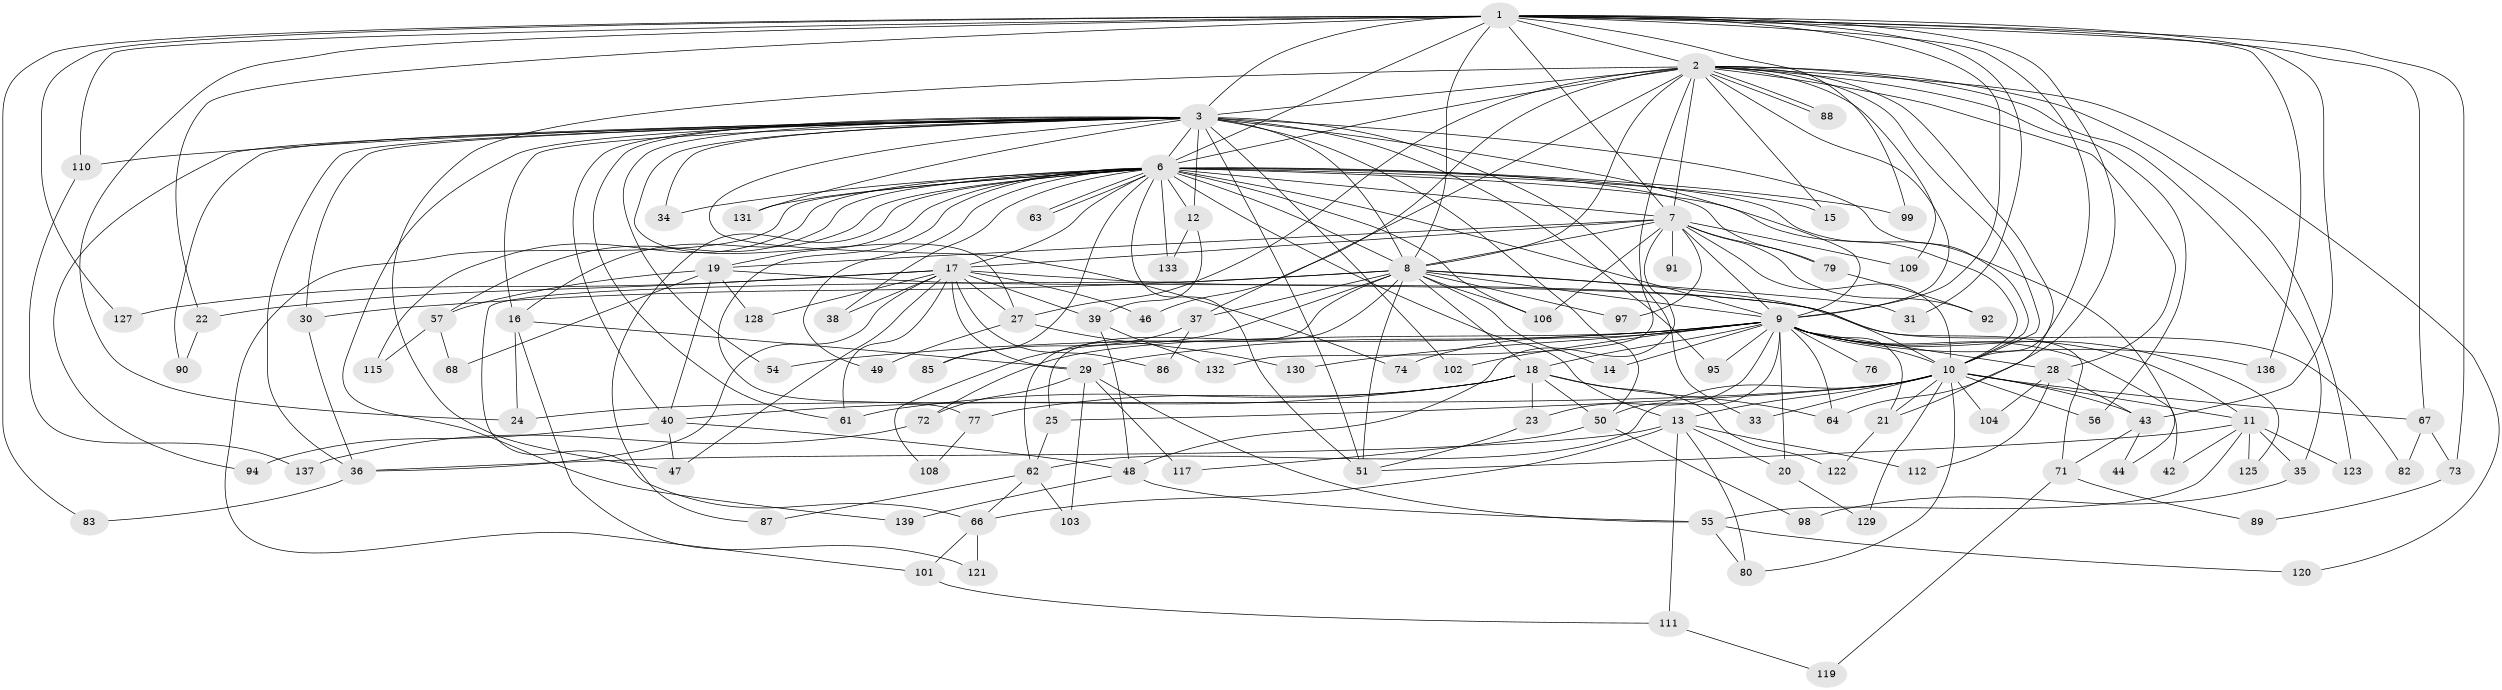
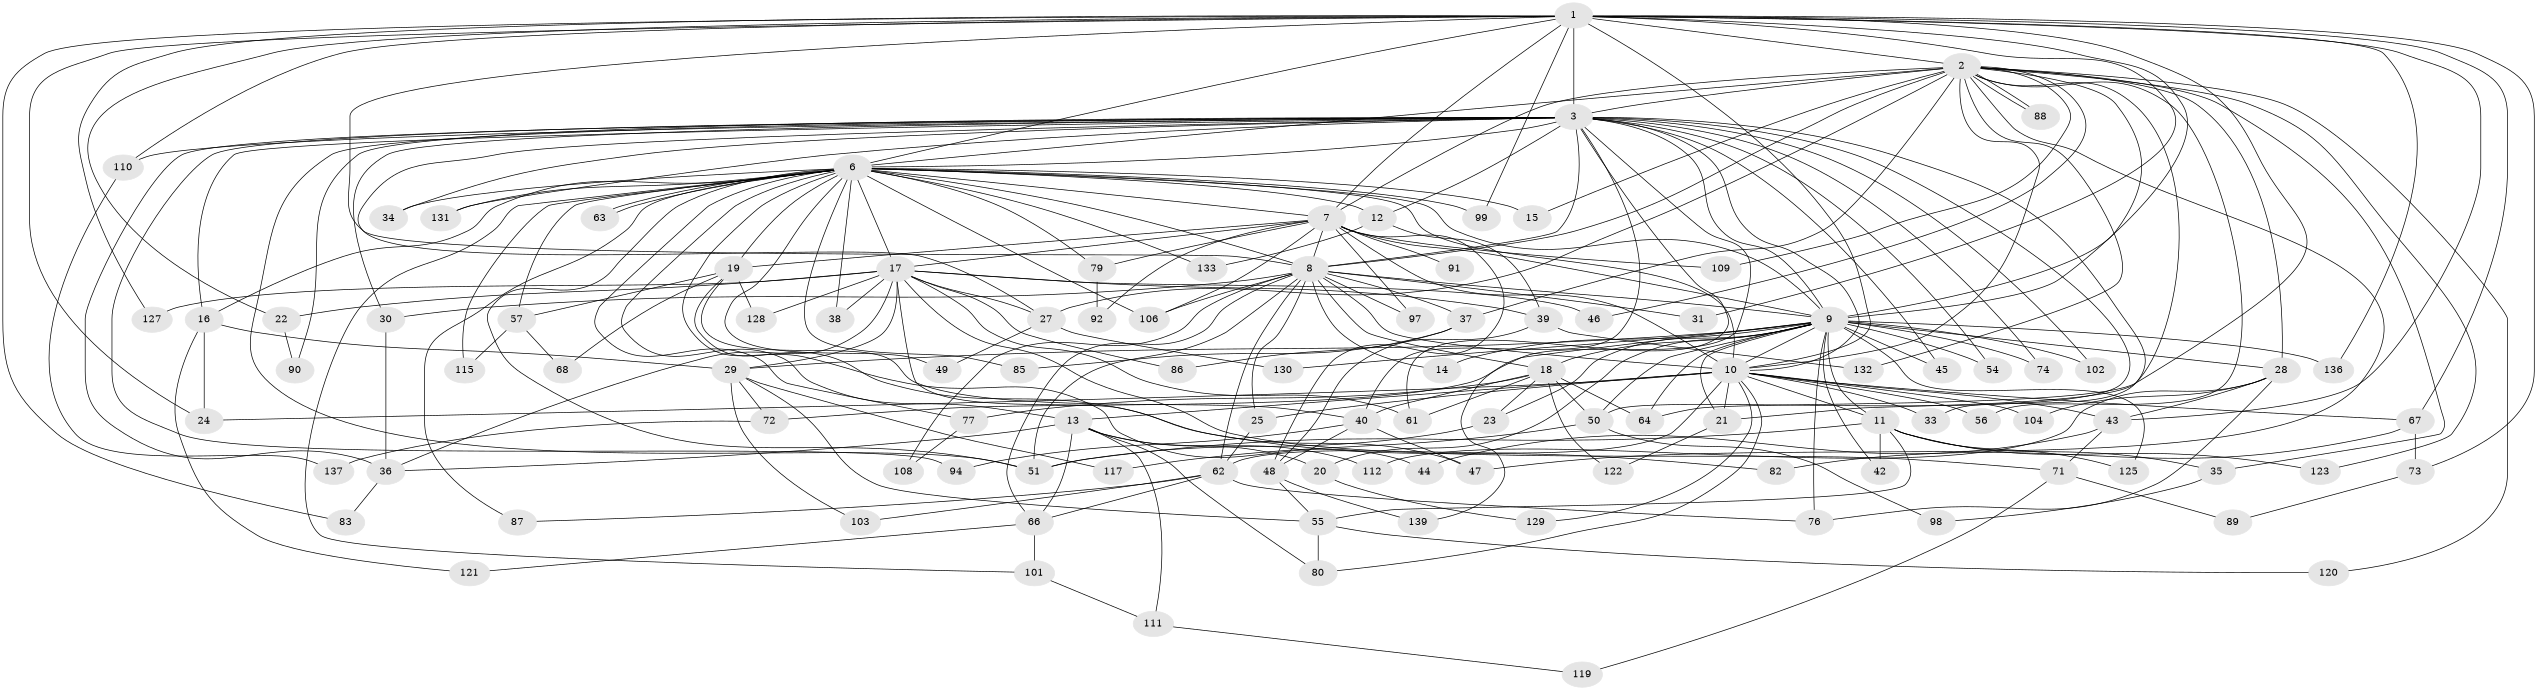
node "95": label "95" -> "45"
edge "62" -- "76": added
edge "28" -- "76": added
